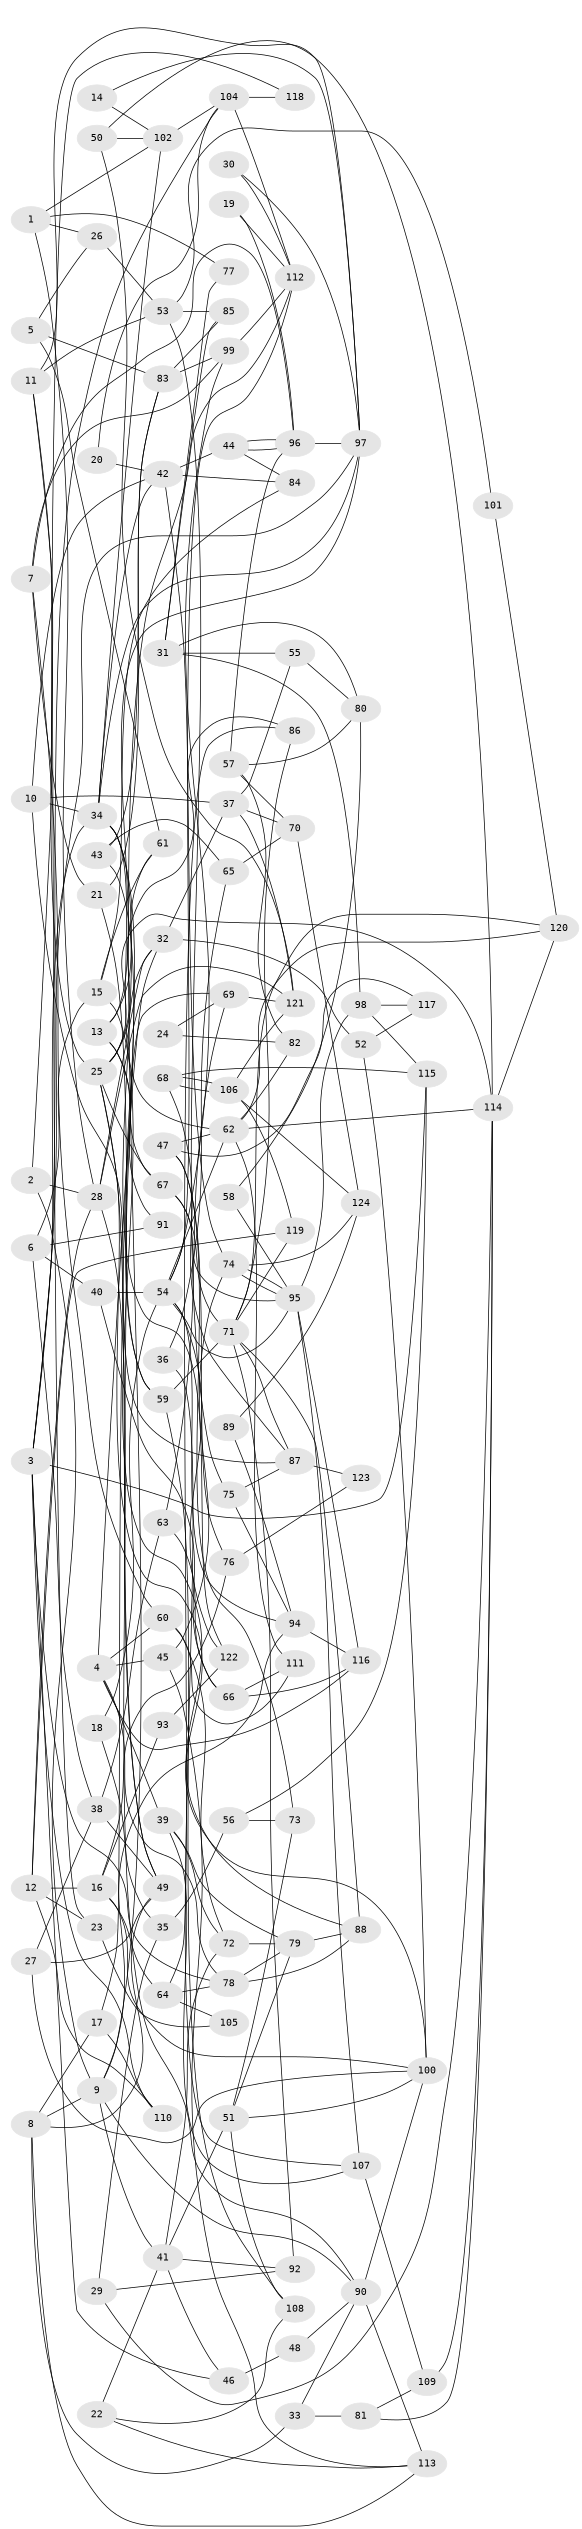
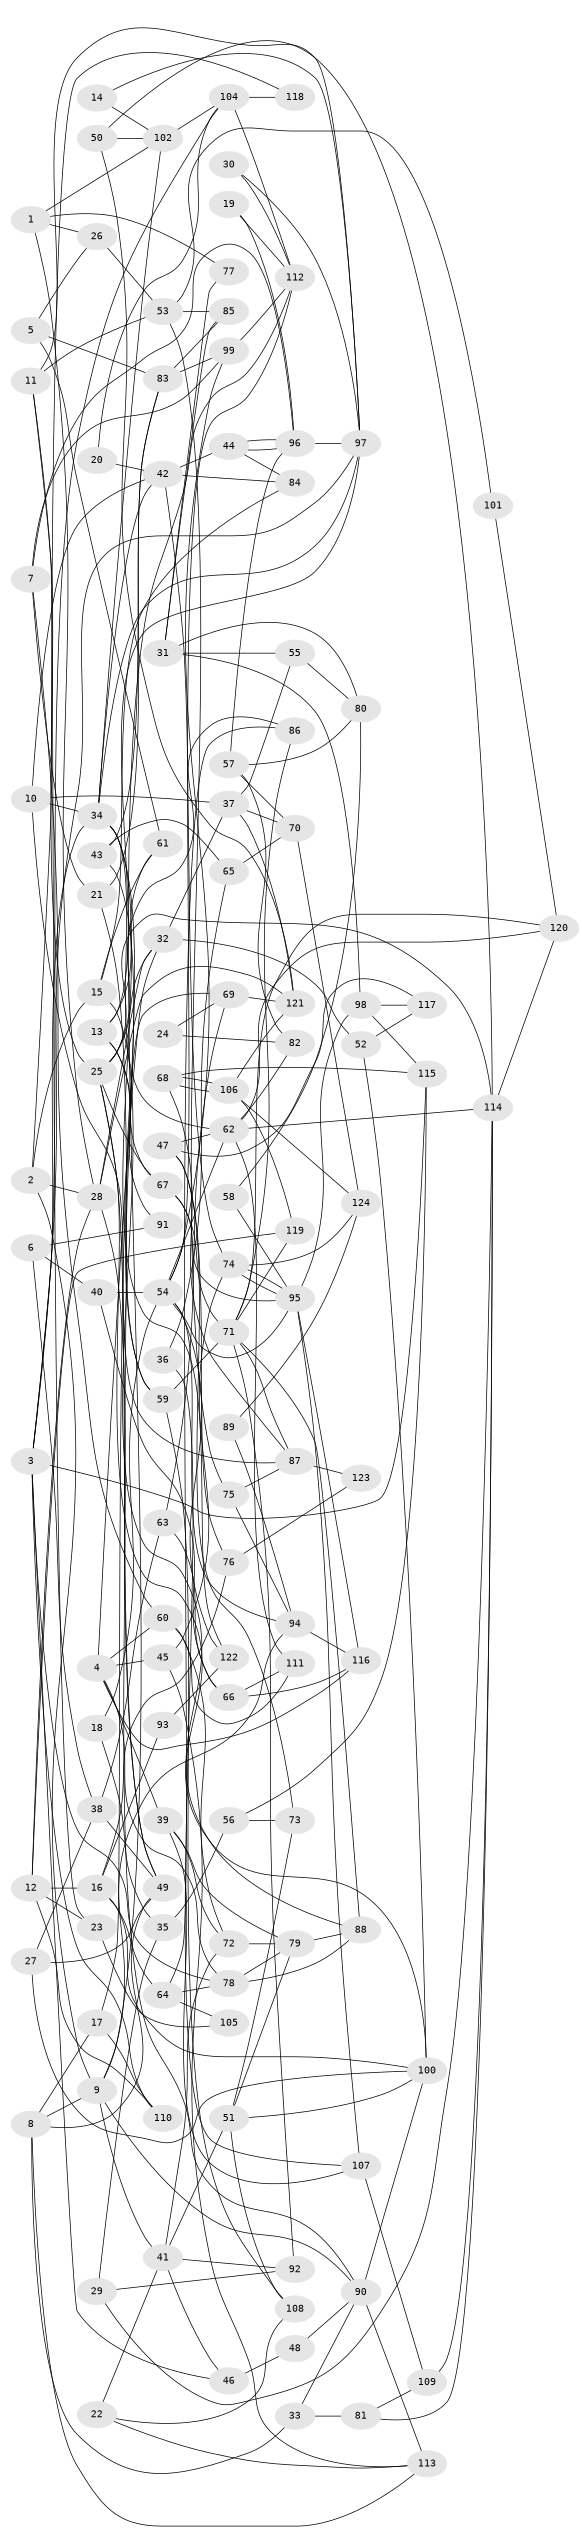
edge "15" -- "6": now "15" -- "2"
